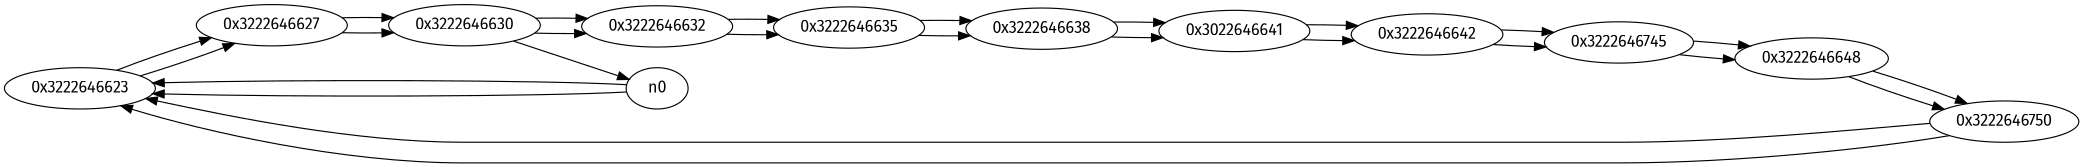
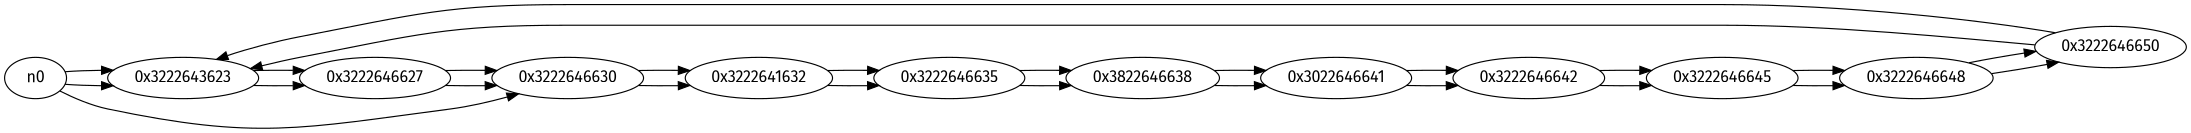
node "0x3222646632": label "0x3222646632" -> "0x3222641632"
node "0x3222646638": label "0x3222646638" -> "0x3822646638"
node "0x3222646745": label "0x3222646745" -> "0x3222646645"
edge "0x3222646630" -> "n0": reversed
node "0x3222646623": label "0x3222646623" -> "0x3222643623"
node "0x3222646750": label "0x3222646750" -> "0x3222646650"
